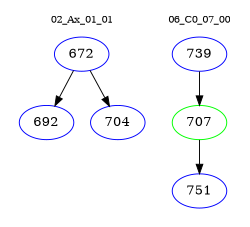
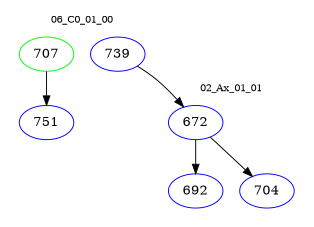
cluster "06_C0_07_00": label "06_C0_07_00" -> "06_C0_01_00"
edge "739" -> "707": now "739" -> "672"
